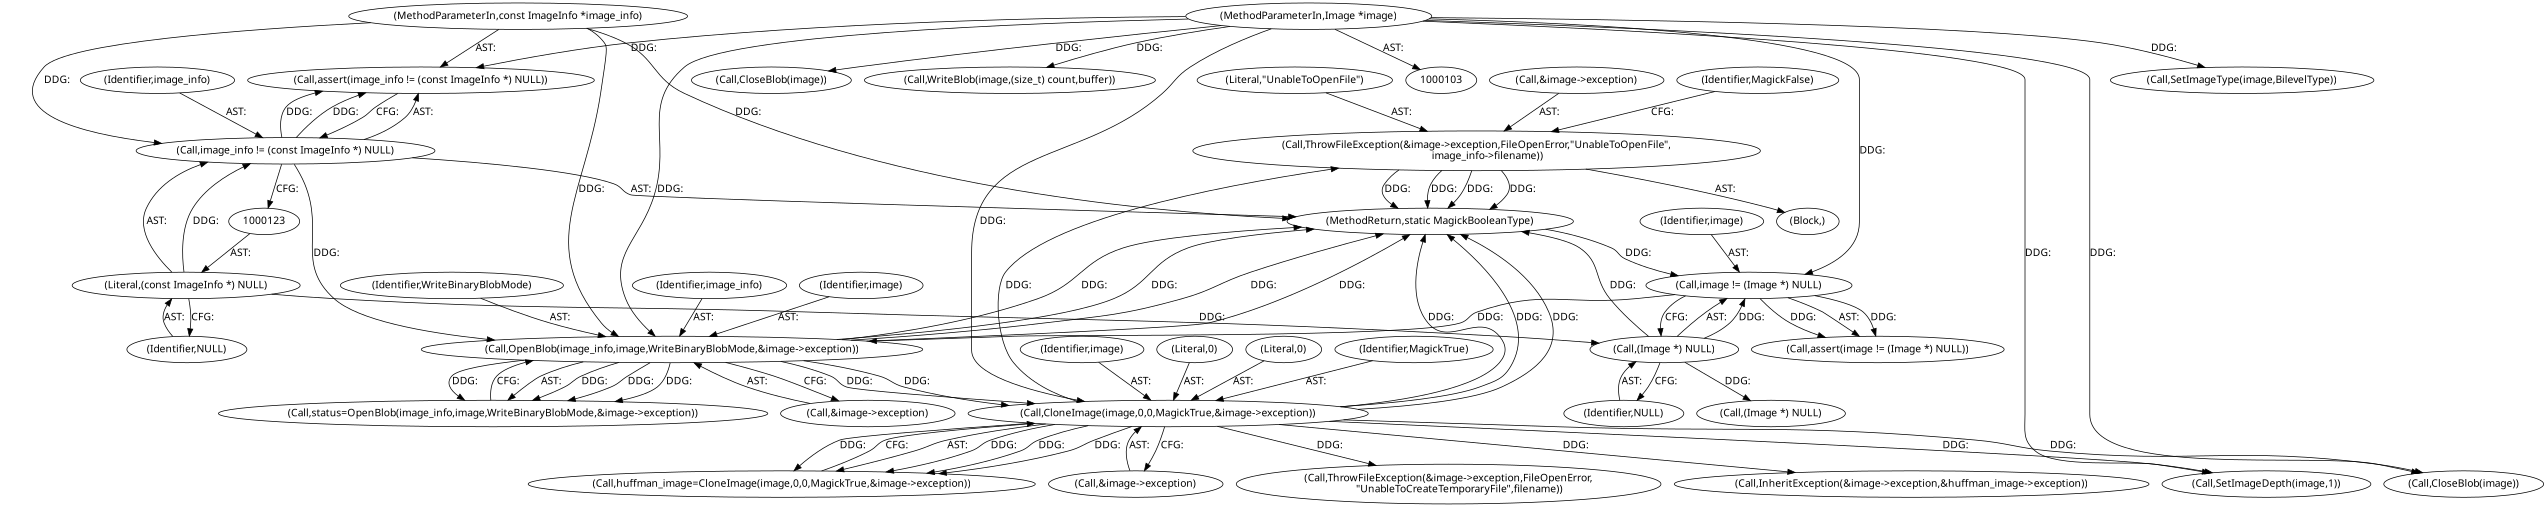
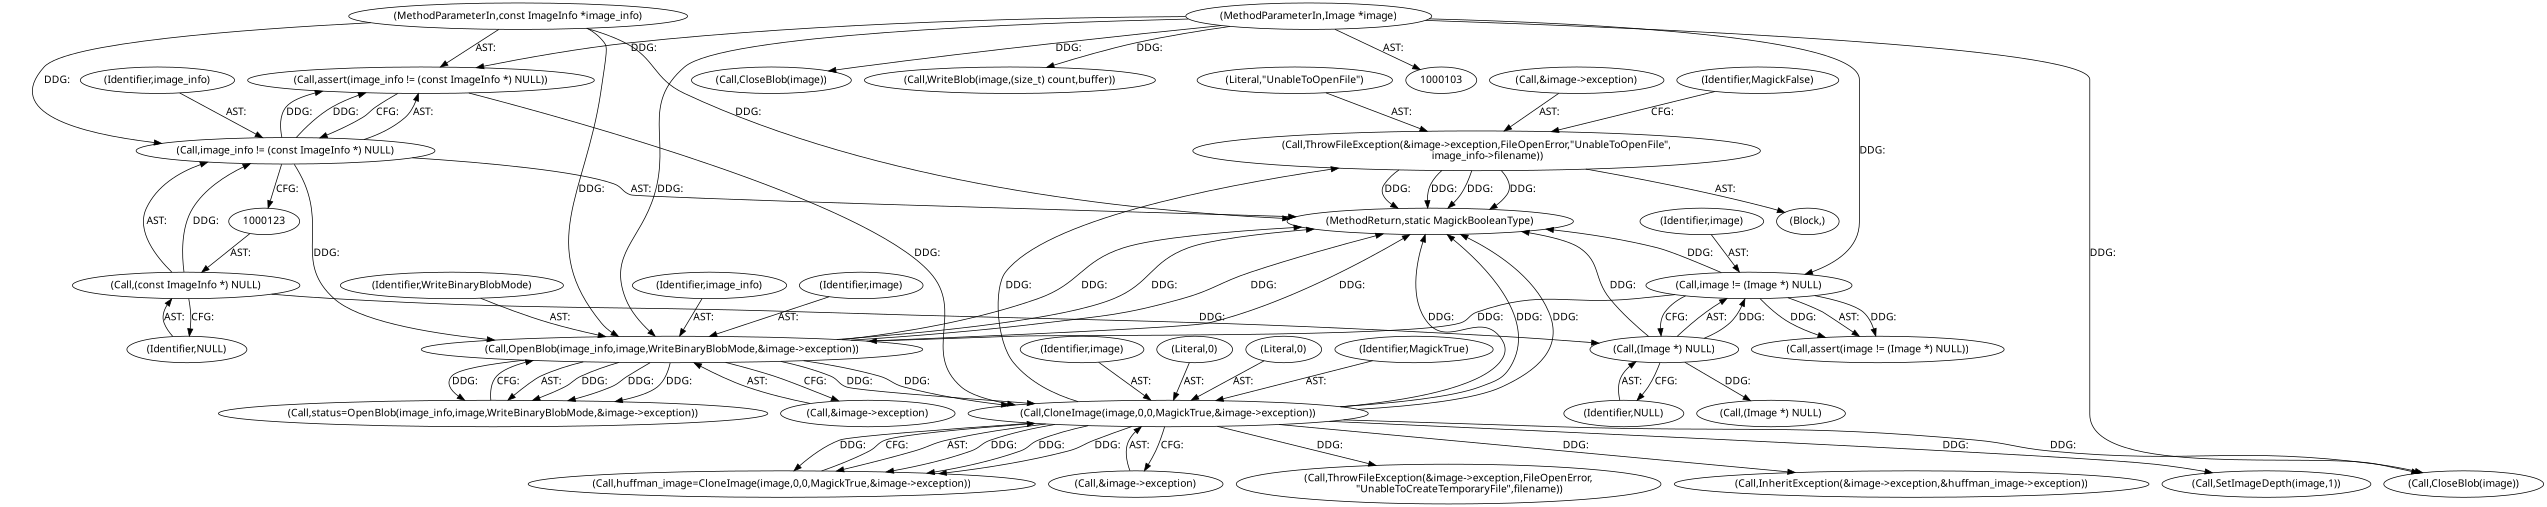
edge "(MethodParameterIn,Image *image)" -> "(Call,SetImageDepth(image,1))": removed, label "DDG:"
node "(Call,SetImageType(image,BilevelType))": removed
edge "(MethodParameterIn,Image *image)" -> "(Call,CloneImage(image,0,0,MagickTrue,&image->exception))": now "(Call,assert(image_info != (const ImageInfo *) NULL))" -> "(Call,CloneImage(image,0,0,MagickTrue,&image->exception))"
edge "(MethodReturn,static MagickBooleanType)" -> "(Call,image != (Image *) NULL)": reversed
node "(Literal,(const ImageInfo *) NULL)": label "(Literal,(const ImageInfo *) NULL)" -> "(Call,(const ImageInfo *) NULL)"
